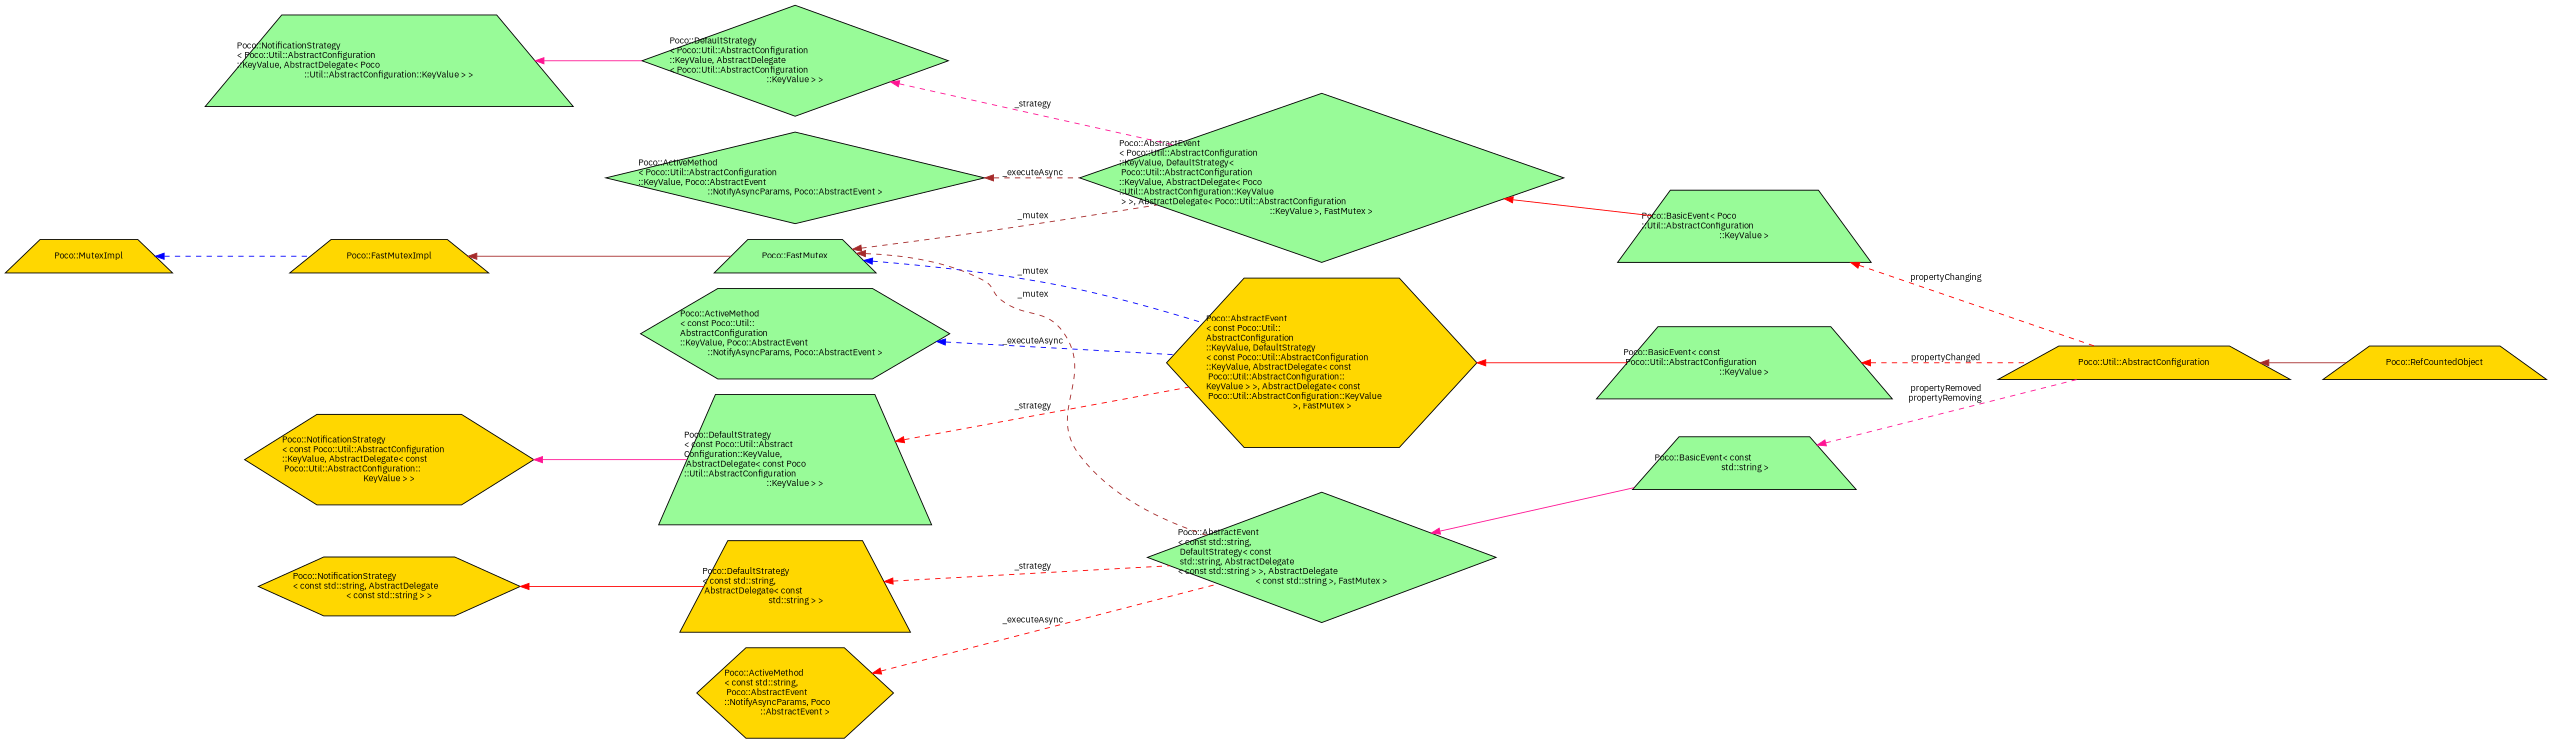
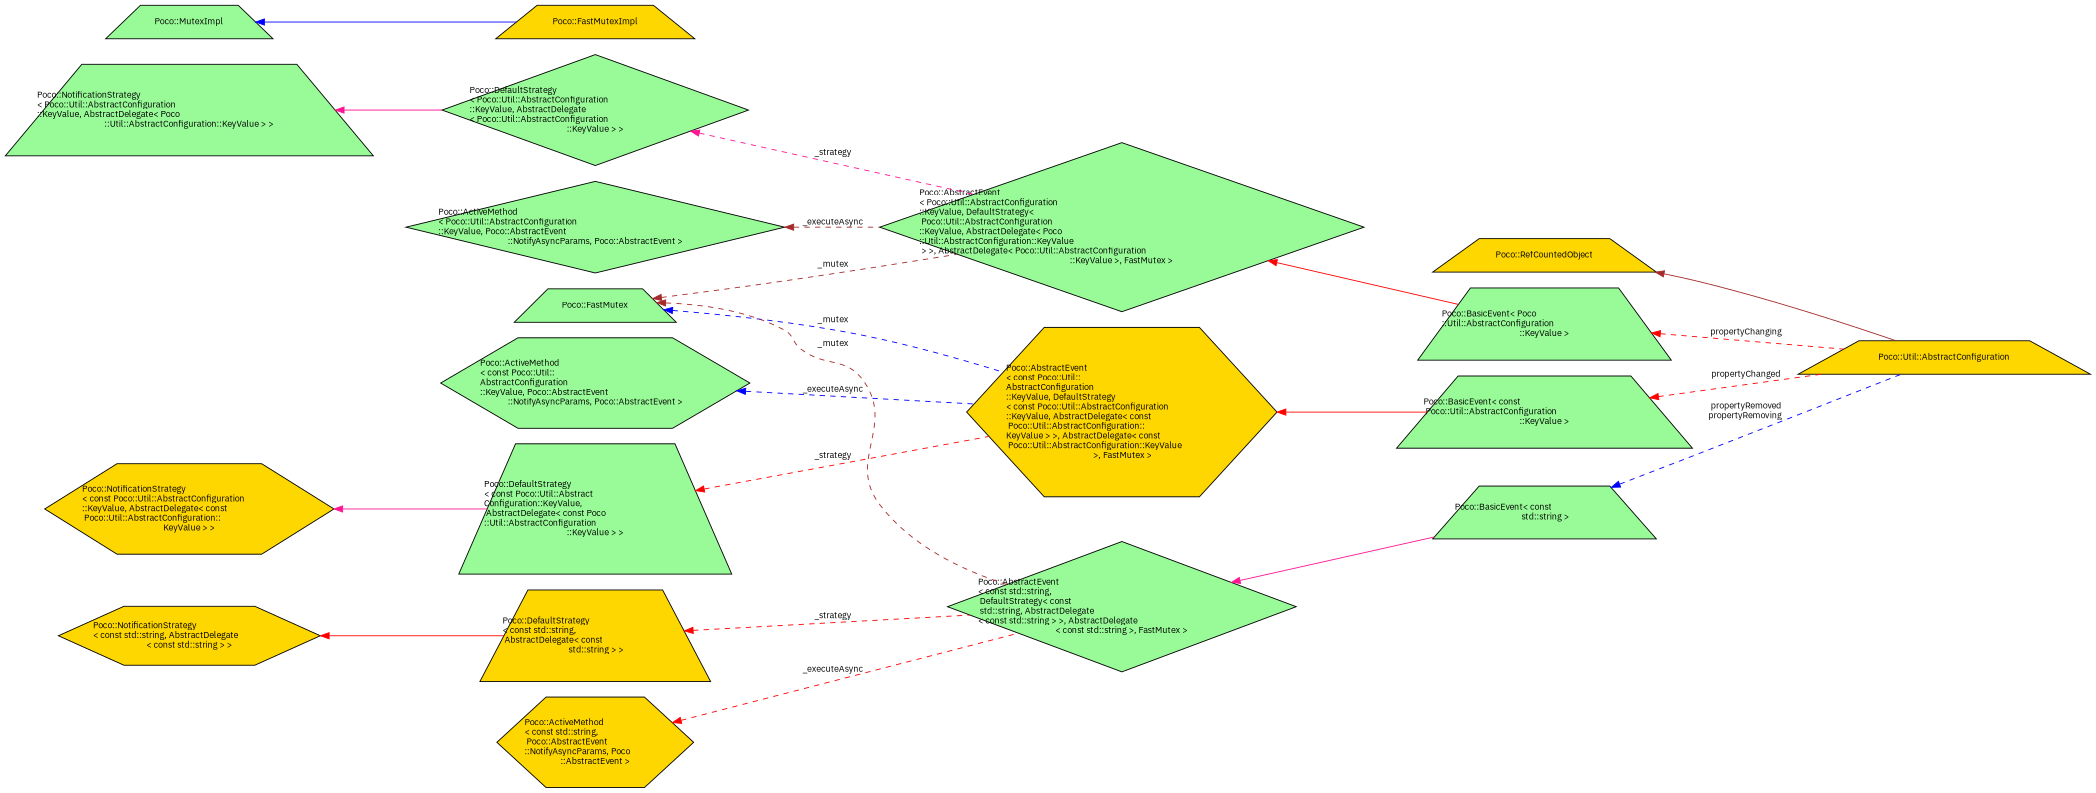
node "Poco::MutexImpl": fillcolor gold -> palegreen
edge "Poco::FastMutexImpl" -> "Poco::MutexImpl": style dashed -> solid
edge "Poco::FastMutex" -> "Poco::FastMutexImpl": removed
edge "Poco::RefCountedObject" -> "Poco::Util::AbstractConfiguration": reversed
edge "Poco::Util::AbstractConfiguration" -> "Poco::BasicEvent< const std::string >": color deeppink -> blue
